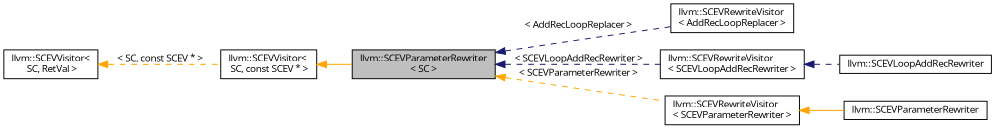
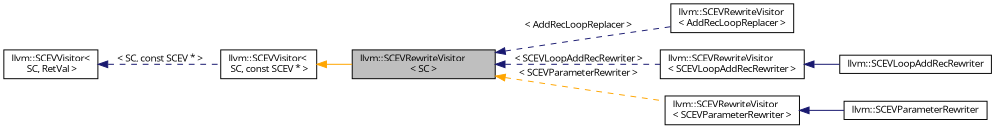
edge "llvm::SCEVVisitor< SC, const SCEV * >" -> "llvm::SCEVVisitor< SC, RetVal >": color orange -> midnightblue
node "llvm::SCEVParameterRewriter < SC >": label "llvm::SCEVParameterRewriter < SC >" -> "llvm::SCEVRewriteVisitor < SC >"
edge "llvm::SCEVLoopAddRecRewriter" -> "llvm::SCEVRewriteVisitor < SCEVLoopAddRecRewriter >": style dashed -> solid
edge "llvm::SCEVParameterRewriter" -> "llvm::SCEVRewriteVisitor < SCEVParameterRewriter >": color orange -> midnightblue
